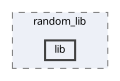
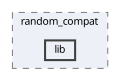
cluster "random_lib": label "random_lib" -> "random_compat"
